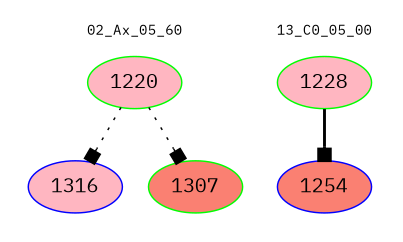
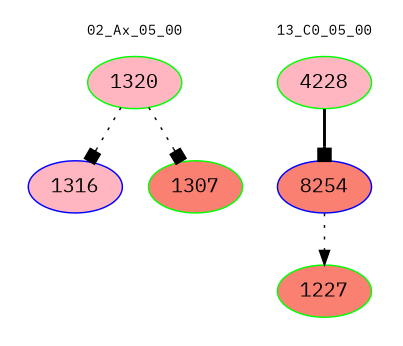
cluster "02_Ax_05_60": label "02_Ax_05_60" -> "02_Ax_05_00"
node "1220": label "1220" -> "1320"
node "1228": label "1228" -> "4228"
node "1254": label "1254" -> "8254"
node "1227": added
